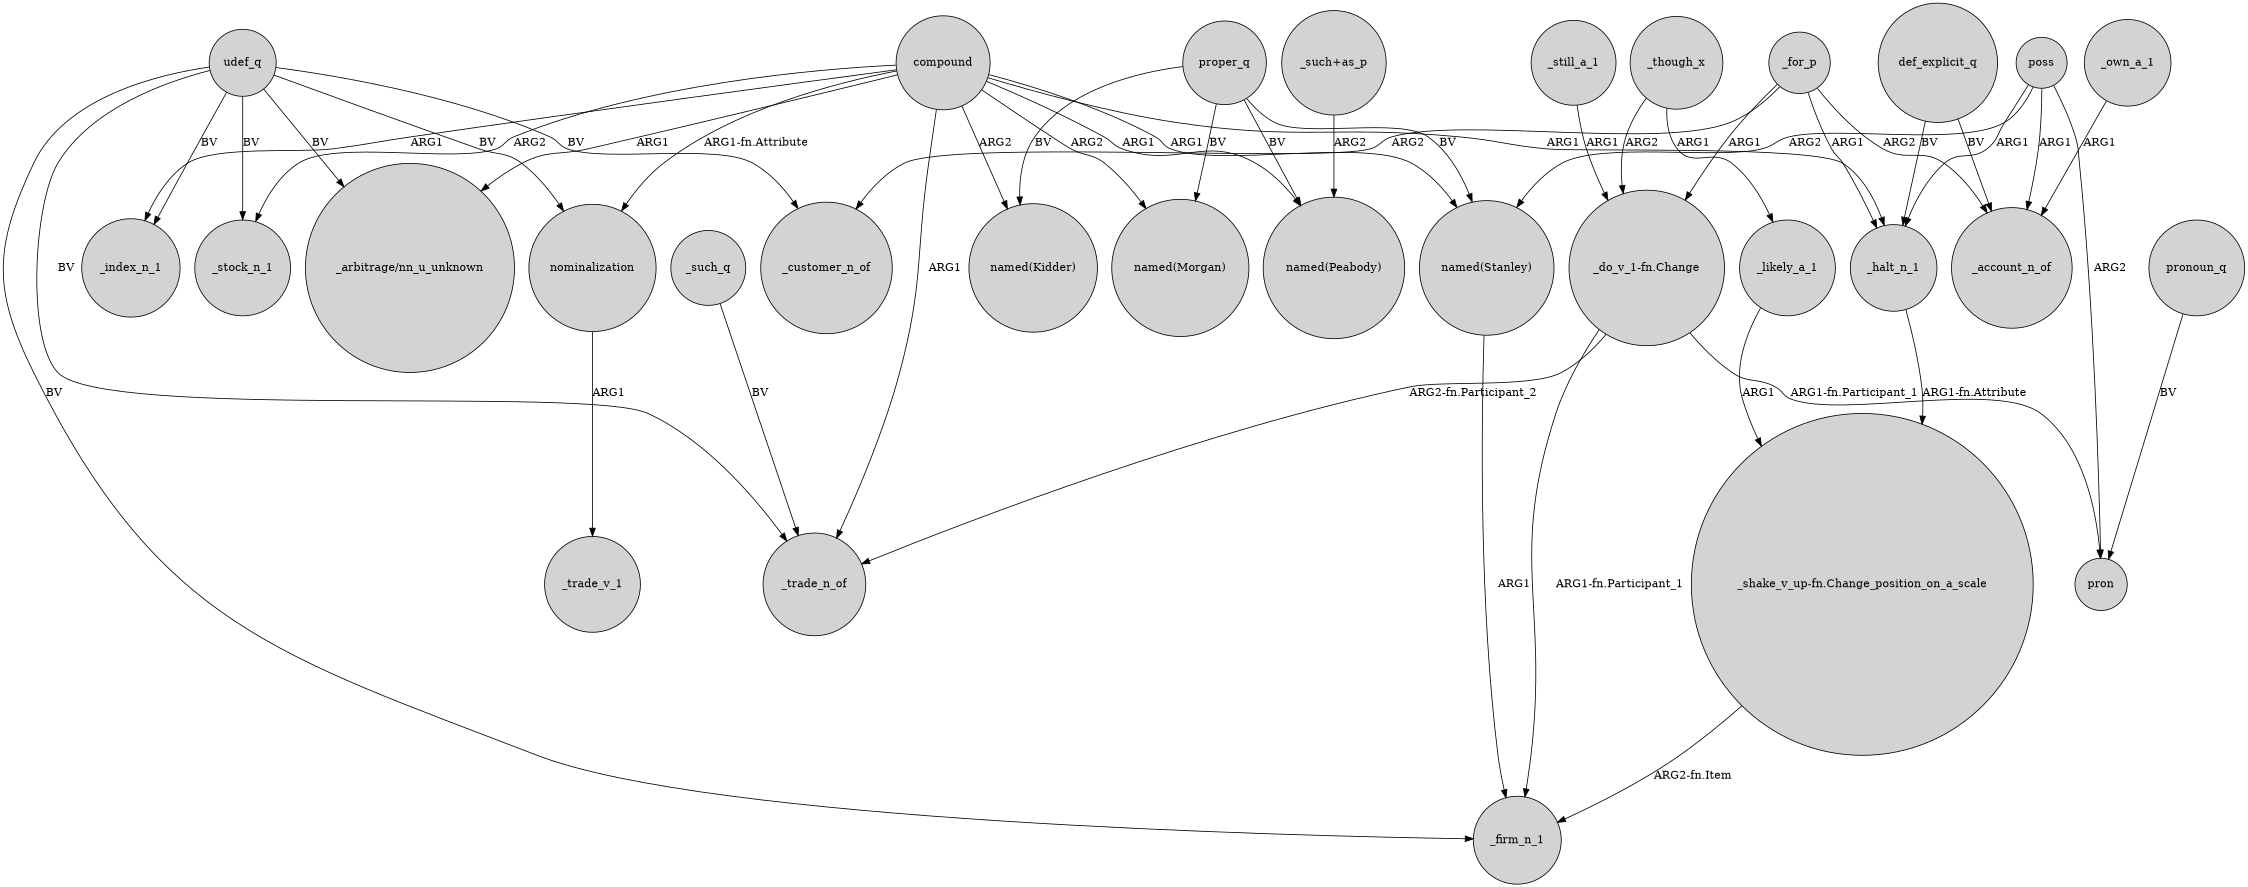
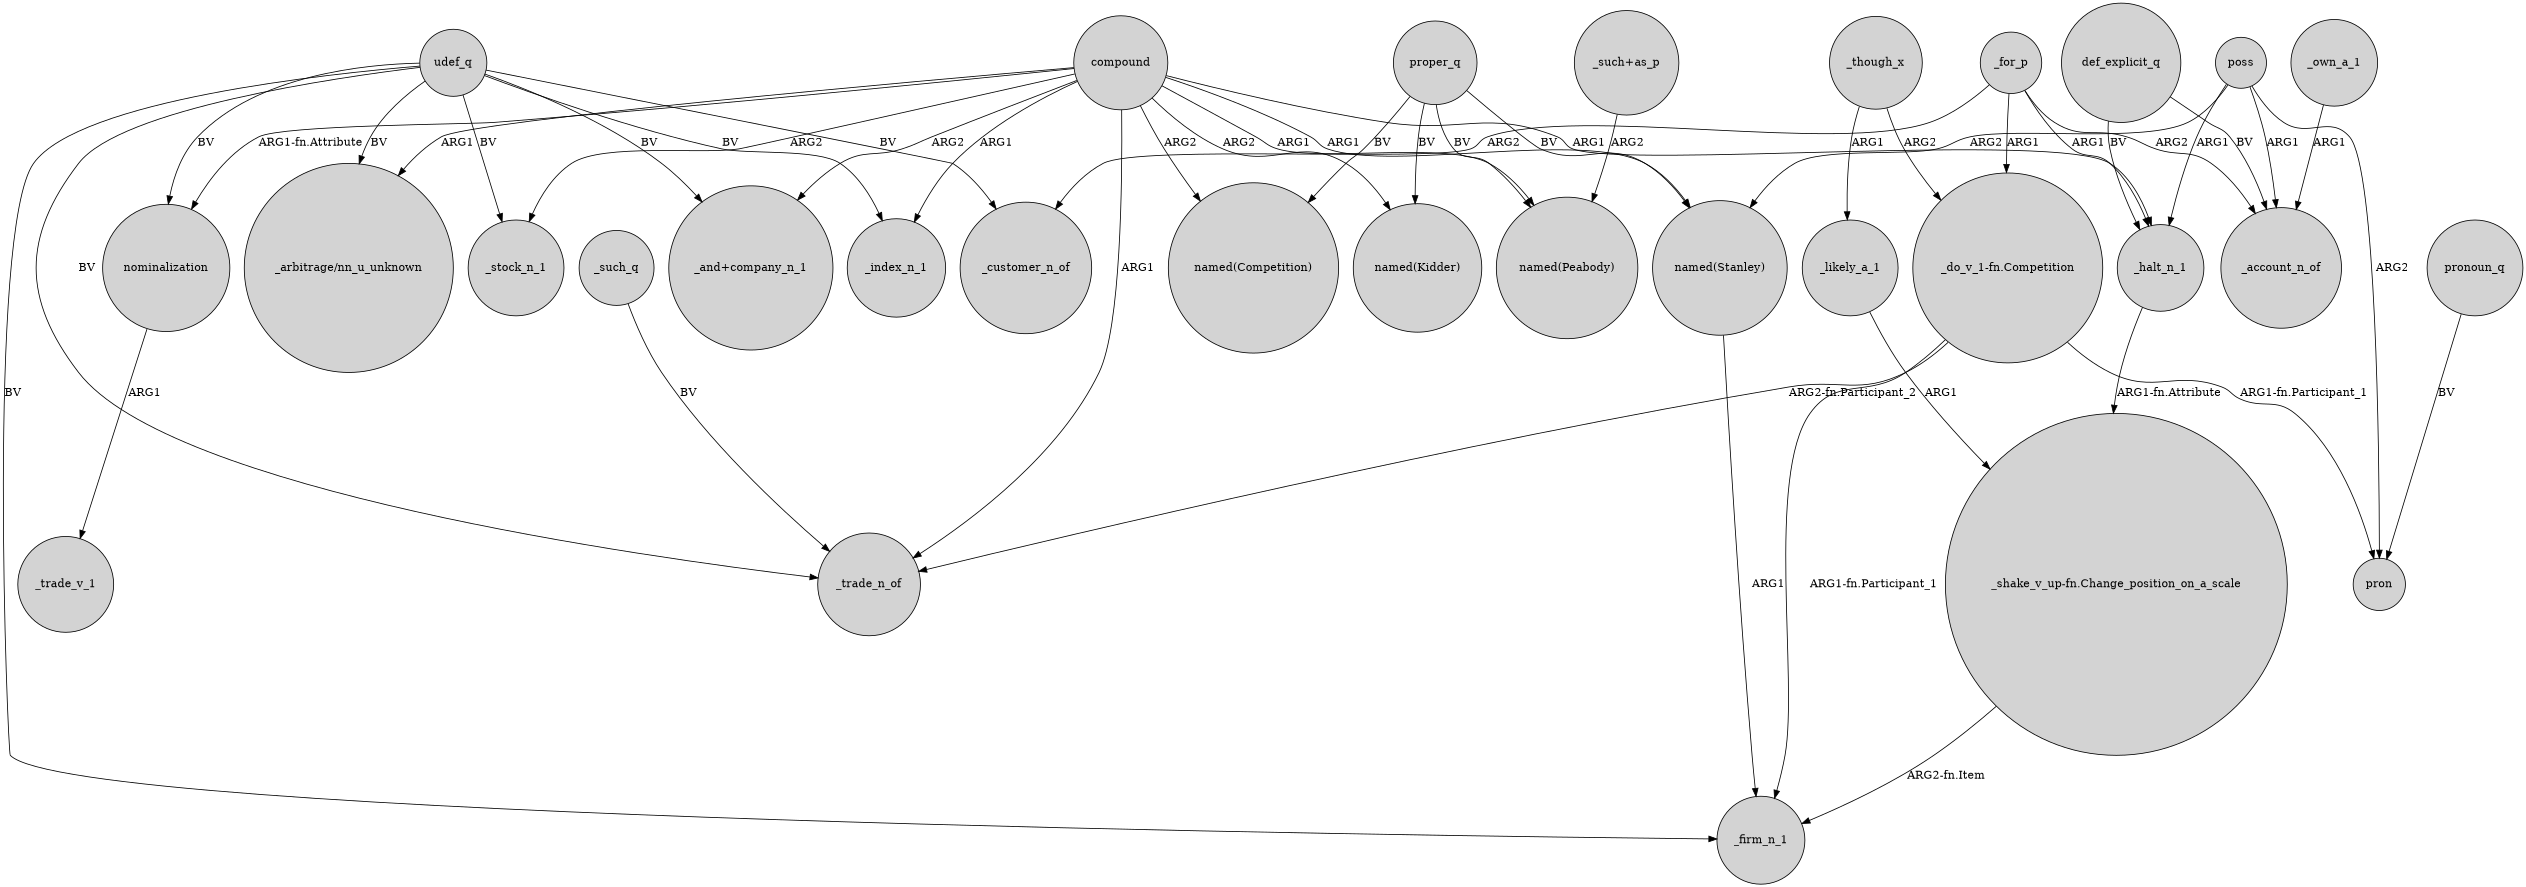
node "_still_a_1": removed
node "_and+company_n_1": added
node "named(Morgan)": label "named(Morgan)" -> "named(Competition)"
node "_do_v_1-fn.Change": label "_do_v_1-fn.Change" -> "_do_v_1-fn.Competition"
